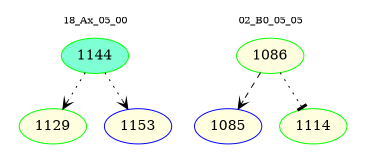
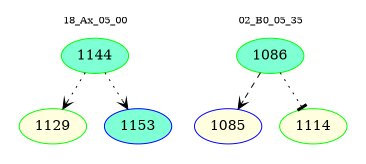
cluster "02_B0_05_05": label "02_B0_05_05" -> "02_B0_05_35"
node "1086": fillcolor lightyellow -> aquamarine
node "1153": fillcolor lightyellow -> aquamarine
